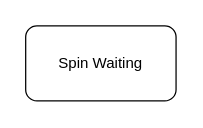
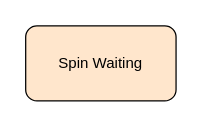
node "Spin Waiting": fillcolor #ffffff -> #ffe6cc
